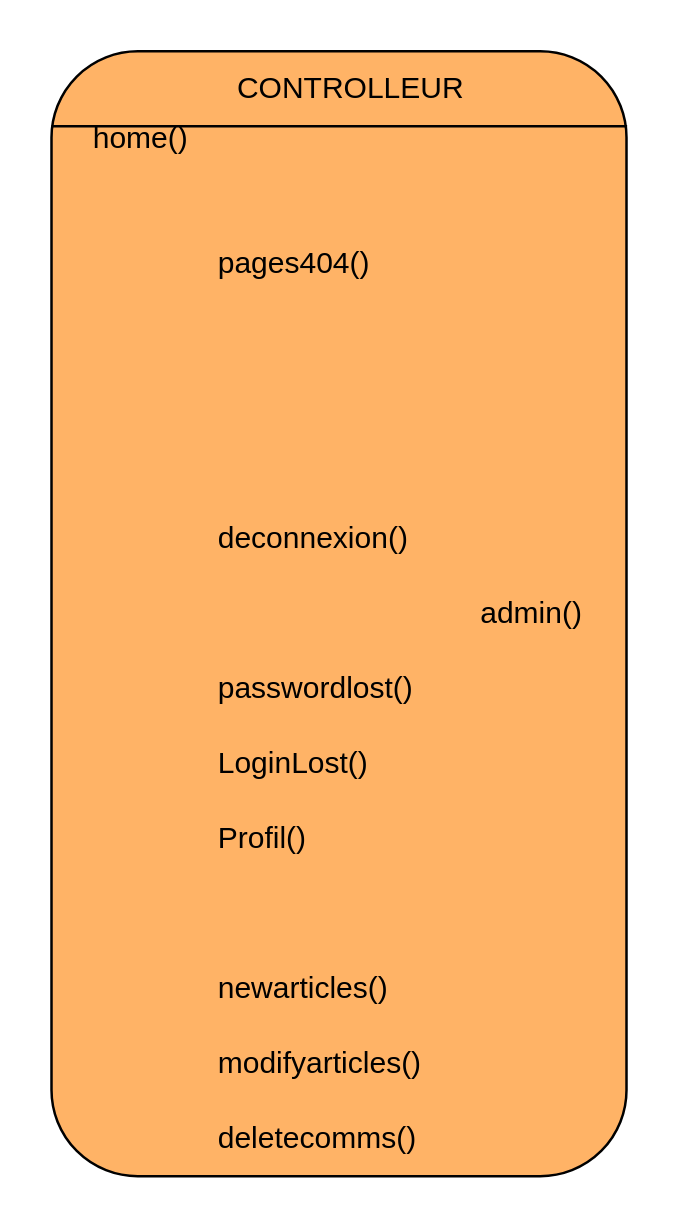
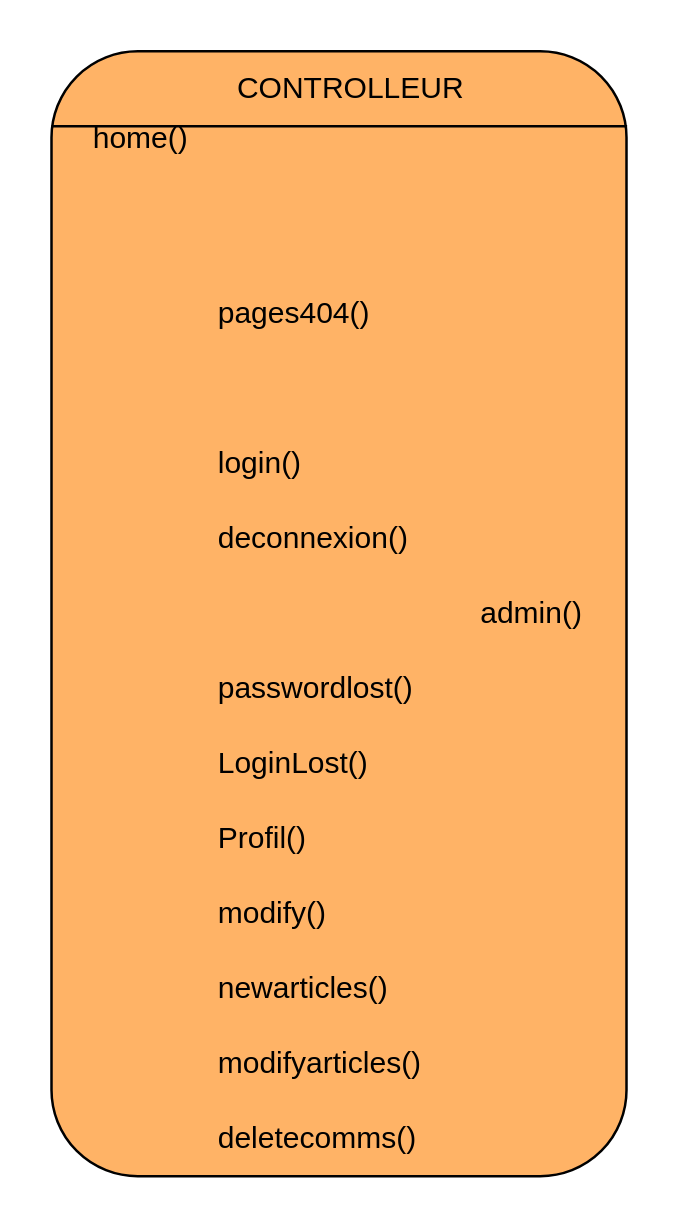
node "pages404()": moved (302, 264) -> (302, 314)
node "login()": added
node "modify()": added
